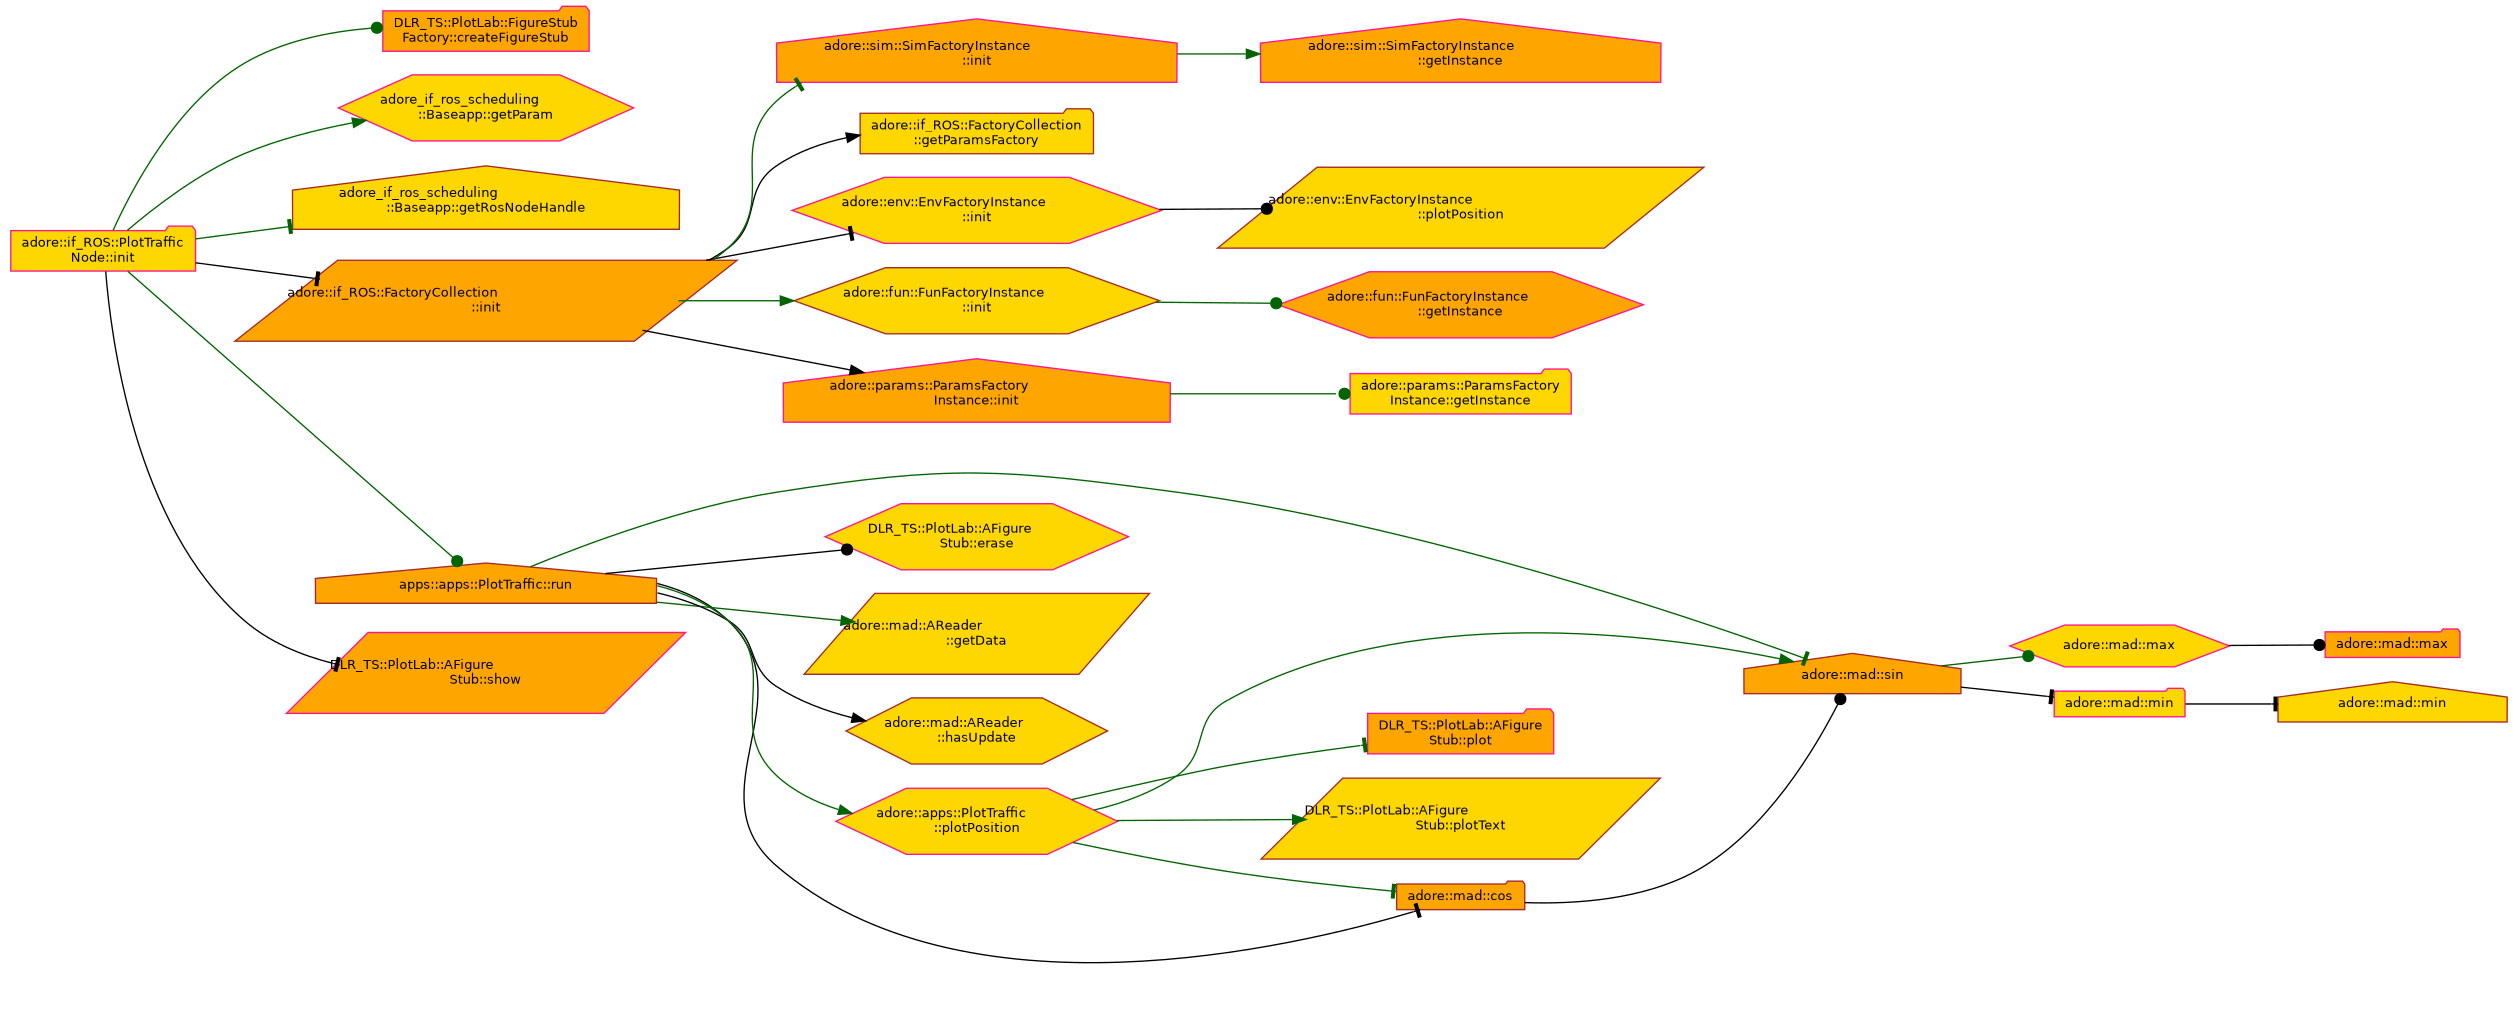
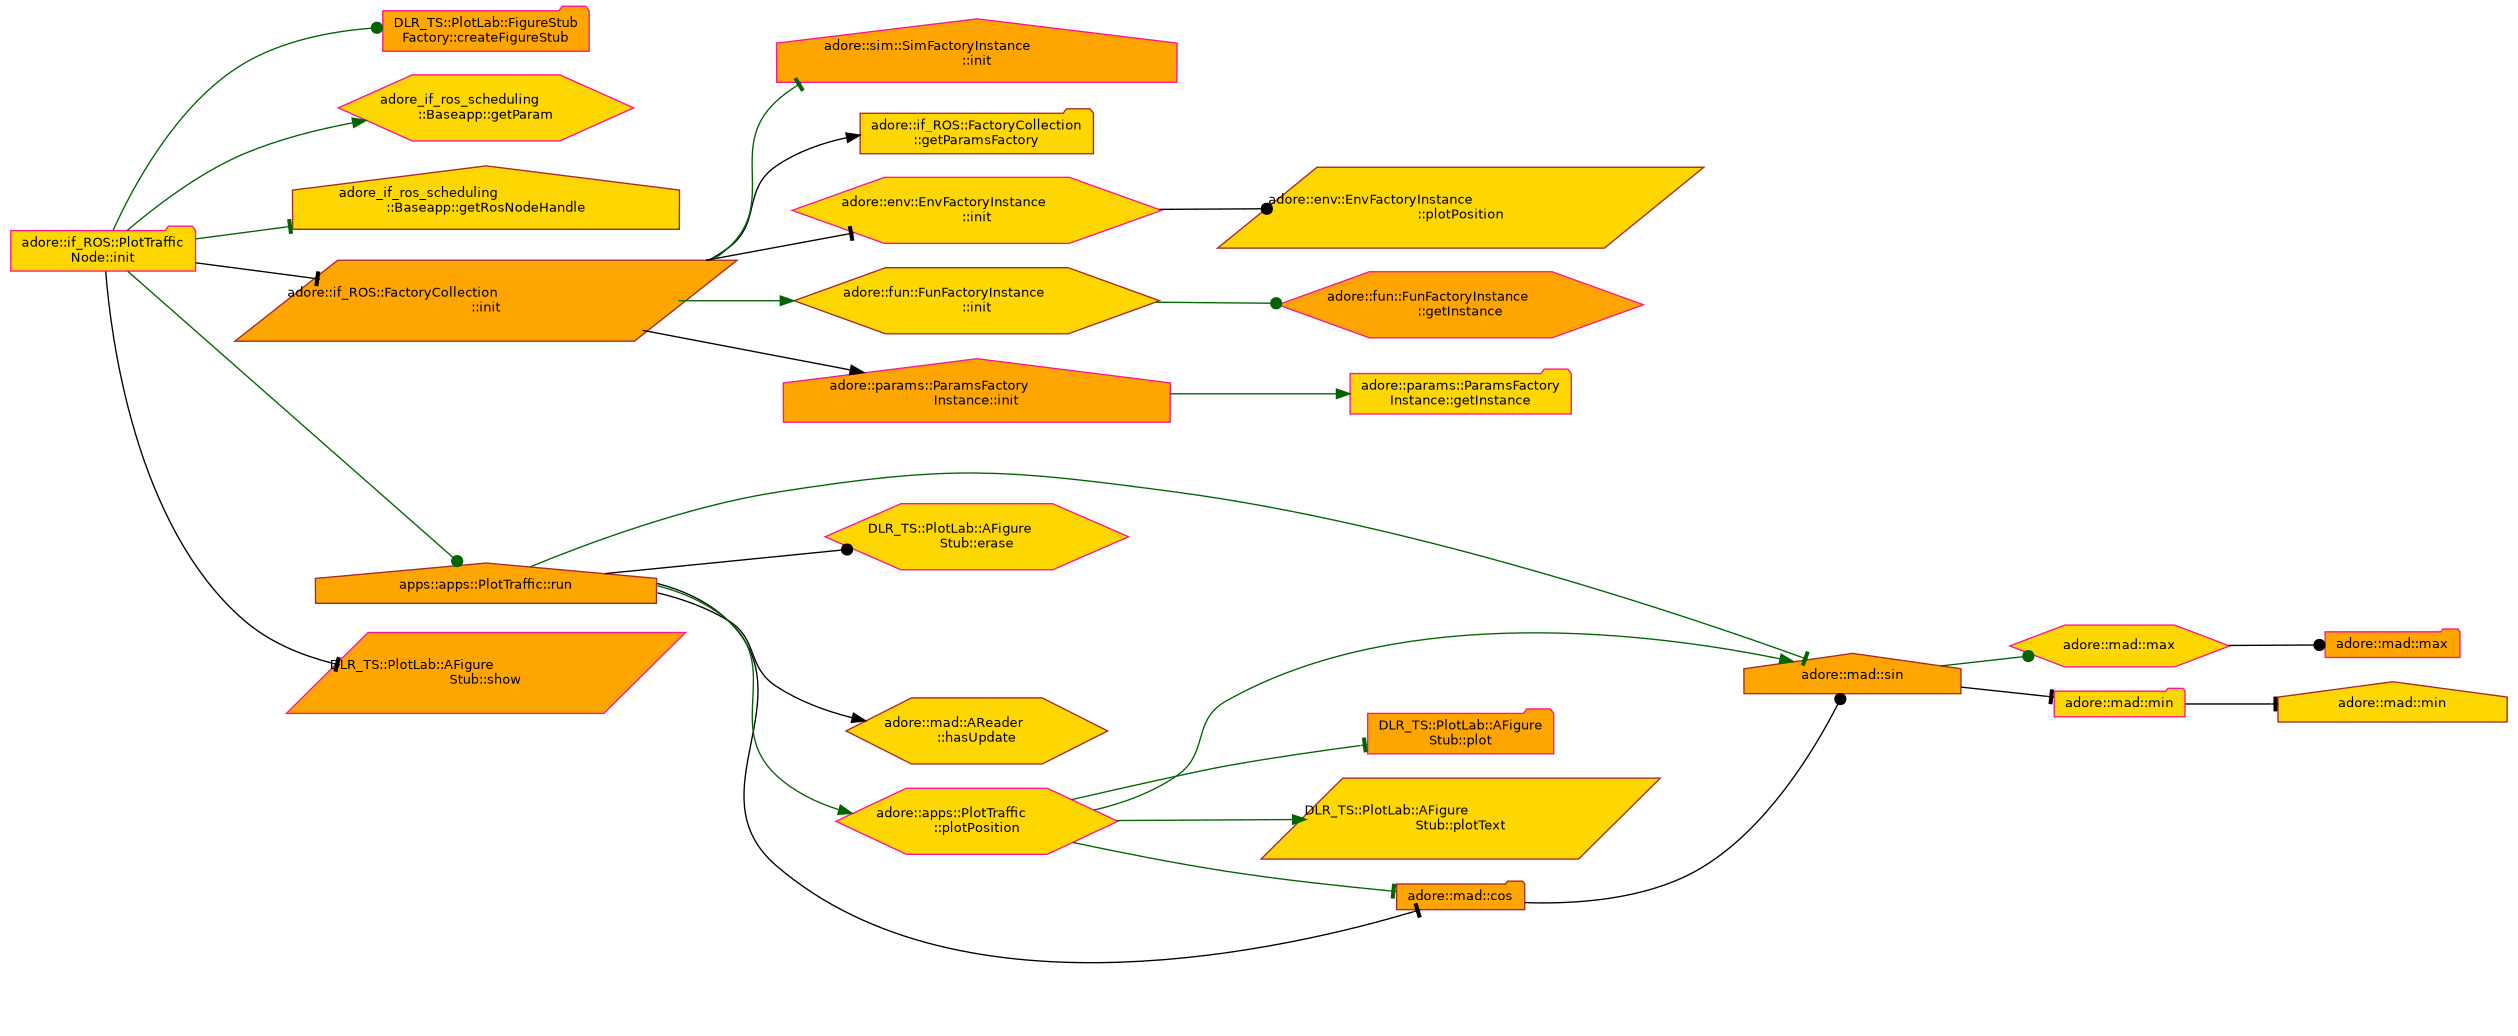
node "adore::sim::SimFactoryInstance ::getInstance": removed
edge "adore::params::ParamsFactory Instance::init" -> "adore::params::ParamsFactory Instance::getInstance": arrowhead dot -> normal
node "adore::mad::AReader ::getData": removed
